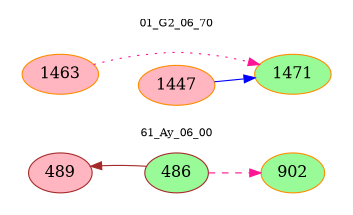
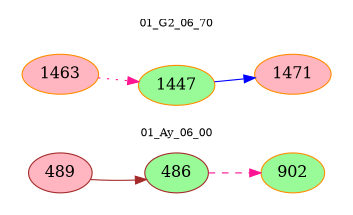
edge "1463" -> "1471": now "1463" -> "1447"
node "1471": fillcolor palegreen -> lightpink
node "1447": fillcolor lightpink -> palegreen
cluster "61_Ay_06_00": label "61_Ay_06_00" -> "01_Ay_06_00"
edge "486" -> "489": reversed
